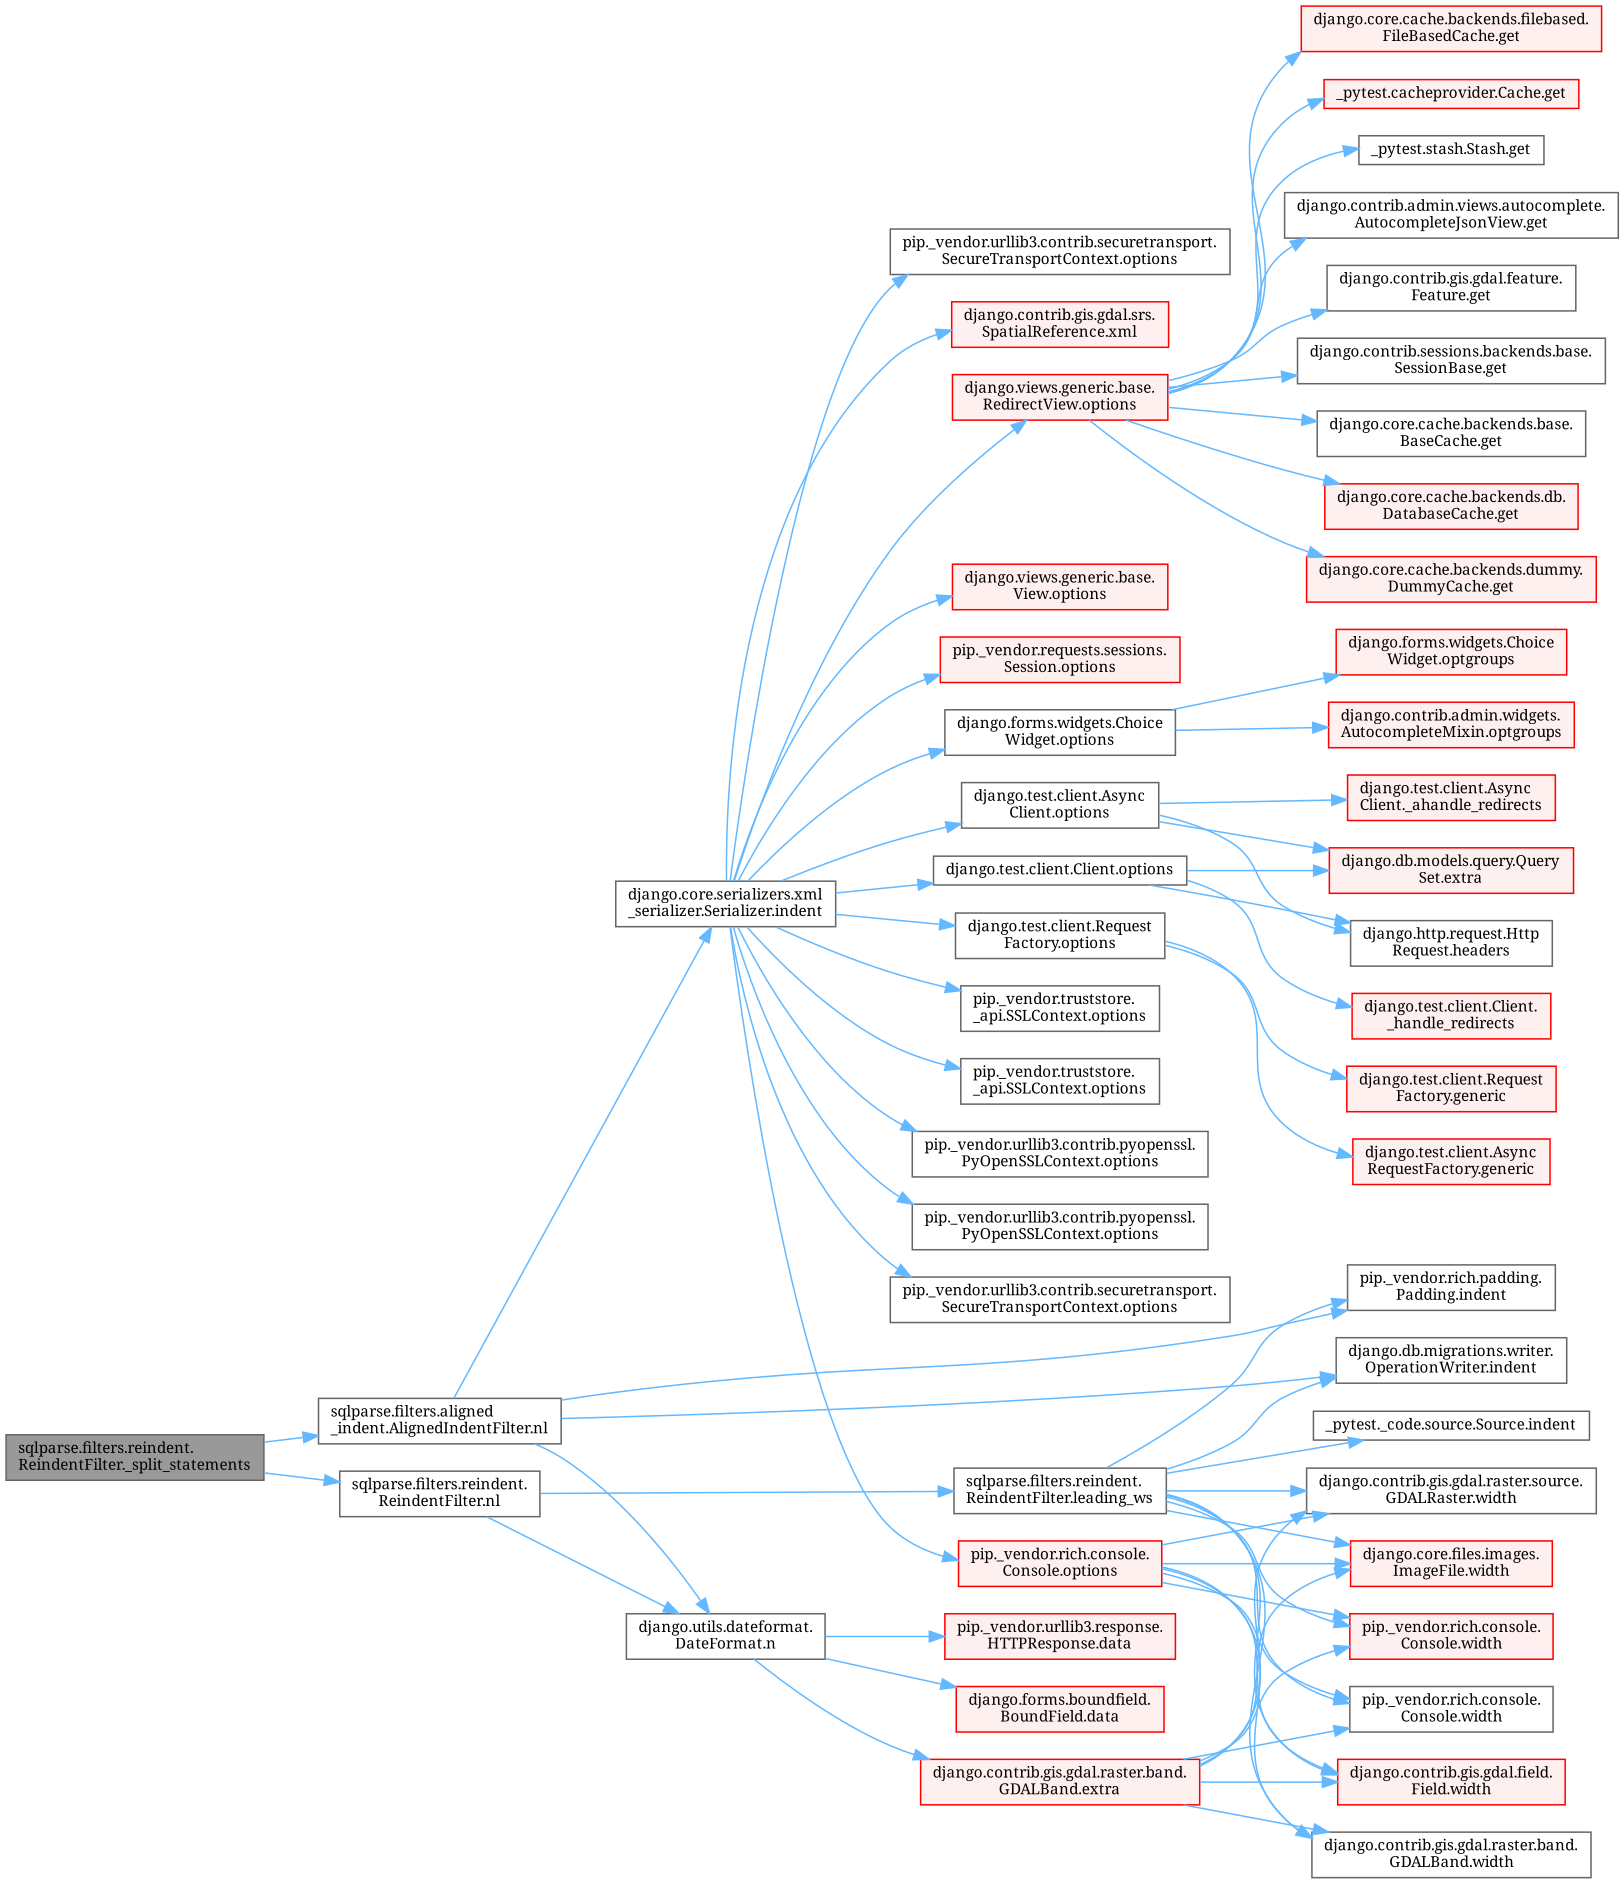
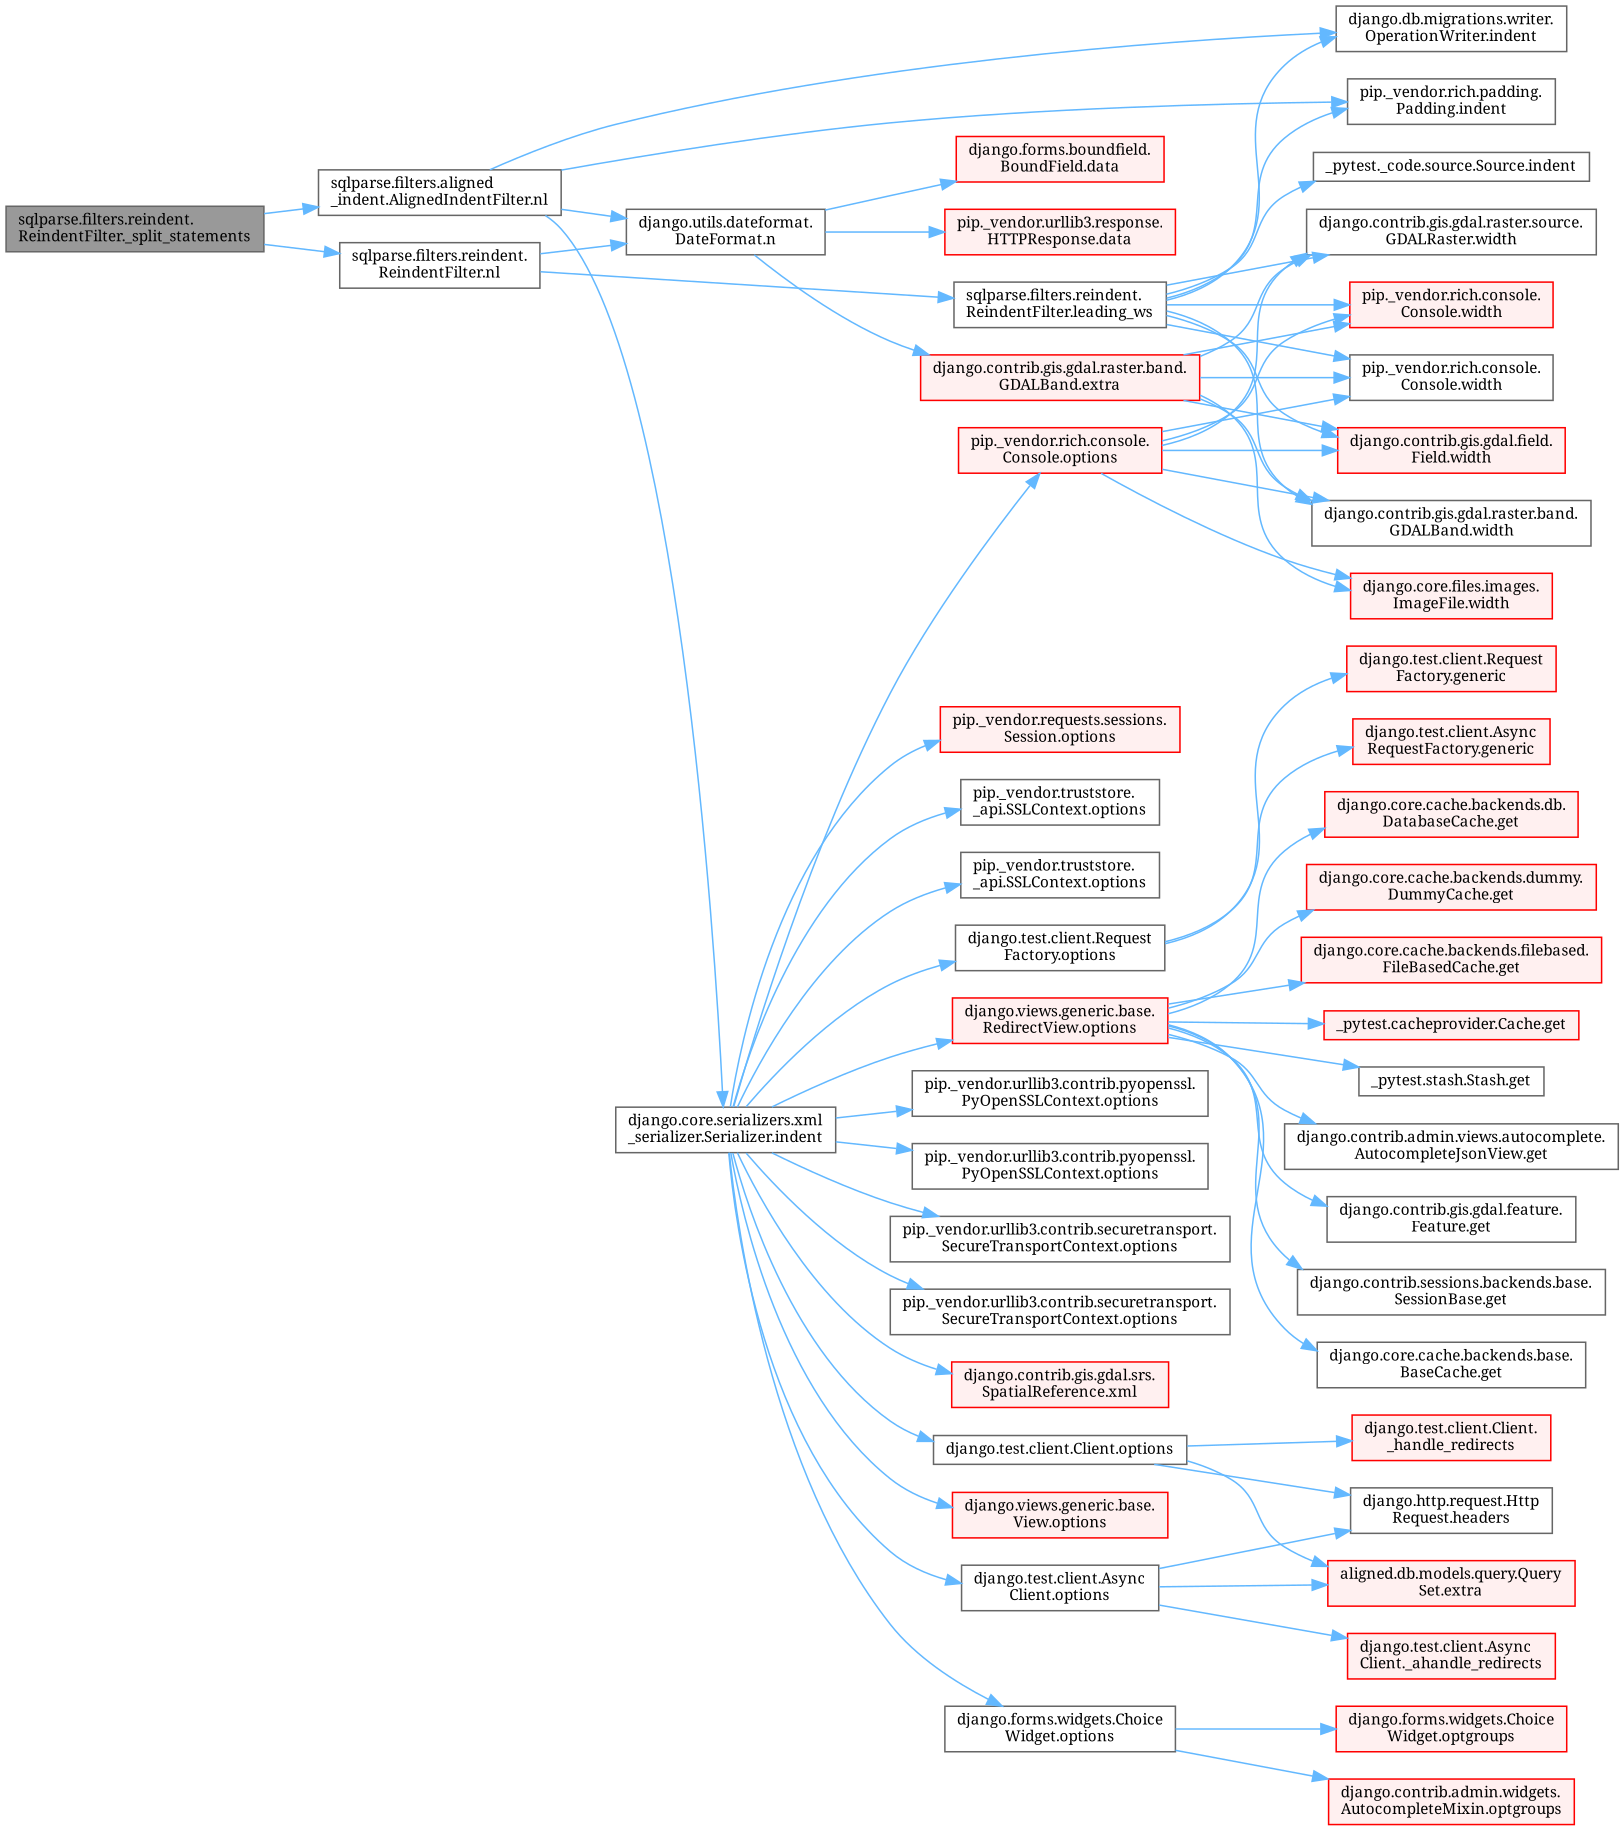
node "django.db.models.query.Query Set.extra": label "django.db.models.query.Query Set.extra" -> "aligned.db.models.query.Query Set.extra"
edge "sqlparse.filters.reindent. ReindentFilter.leading_ws" -> "django.core.files.images. ImageFile.width": removed
